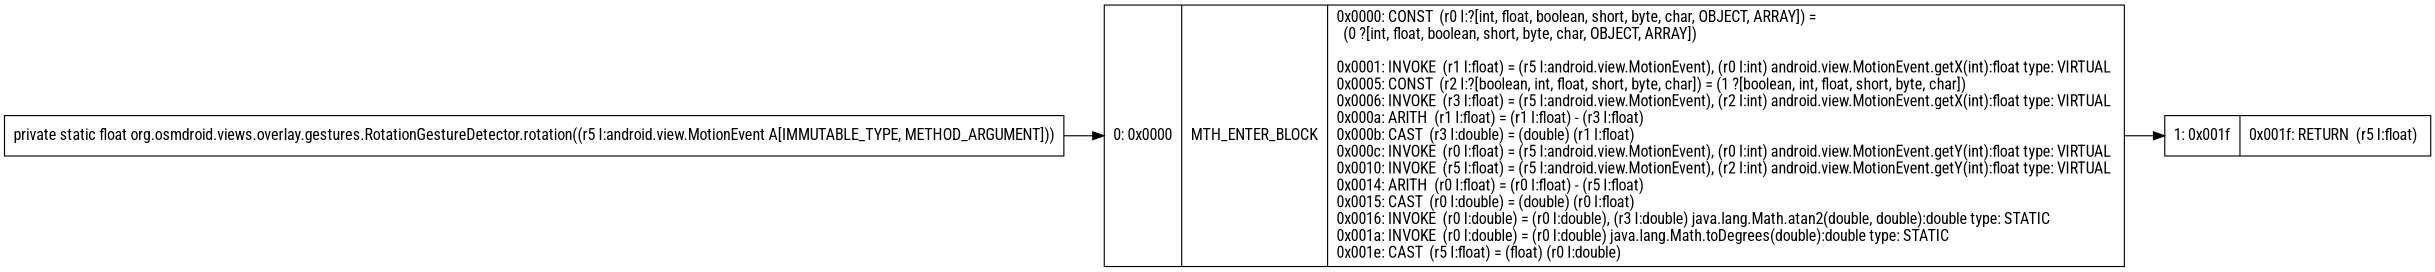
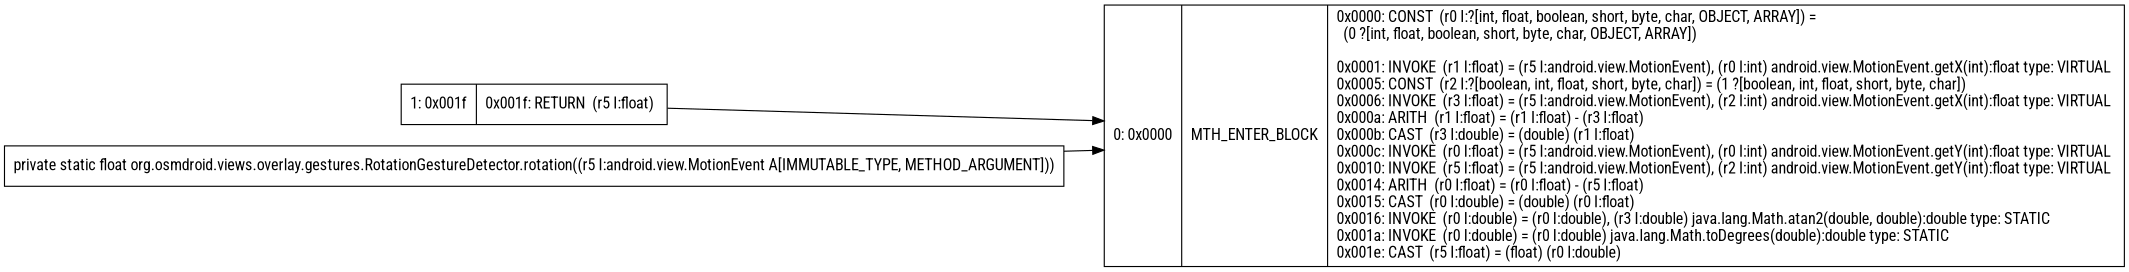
edge "0: 0x0000" -> "1: 0x001f": reversed
